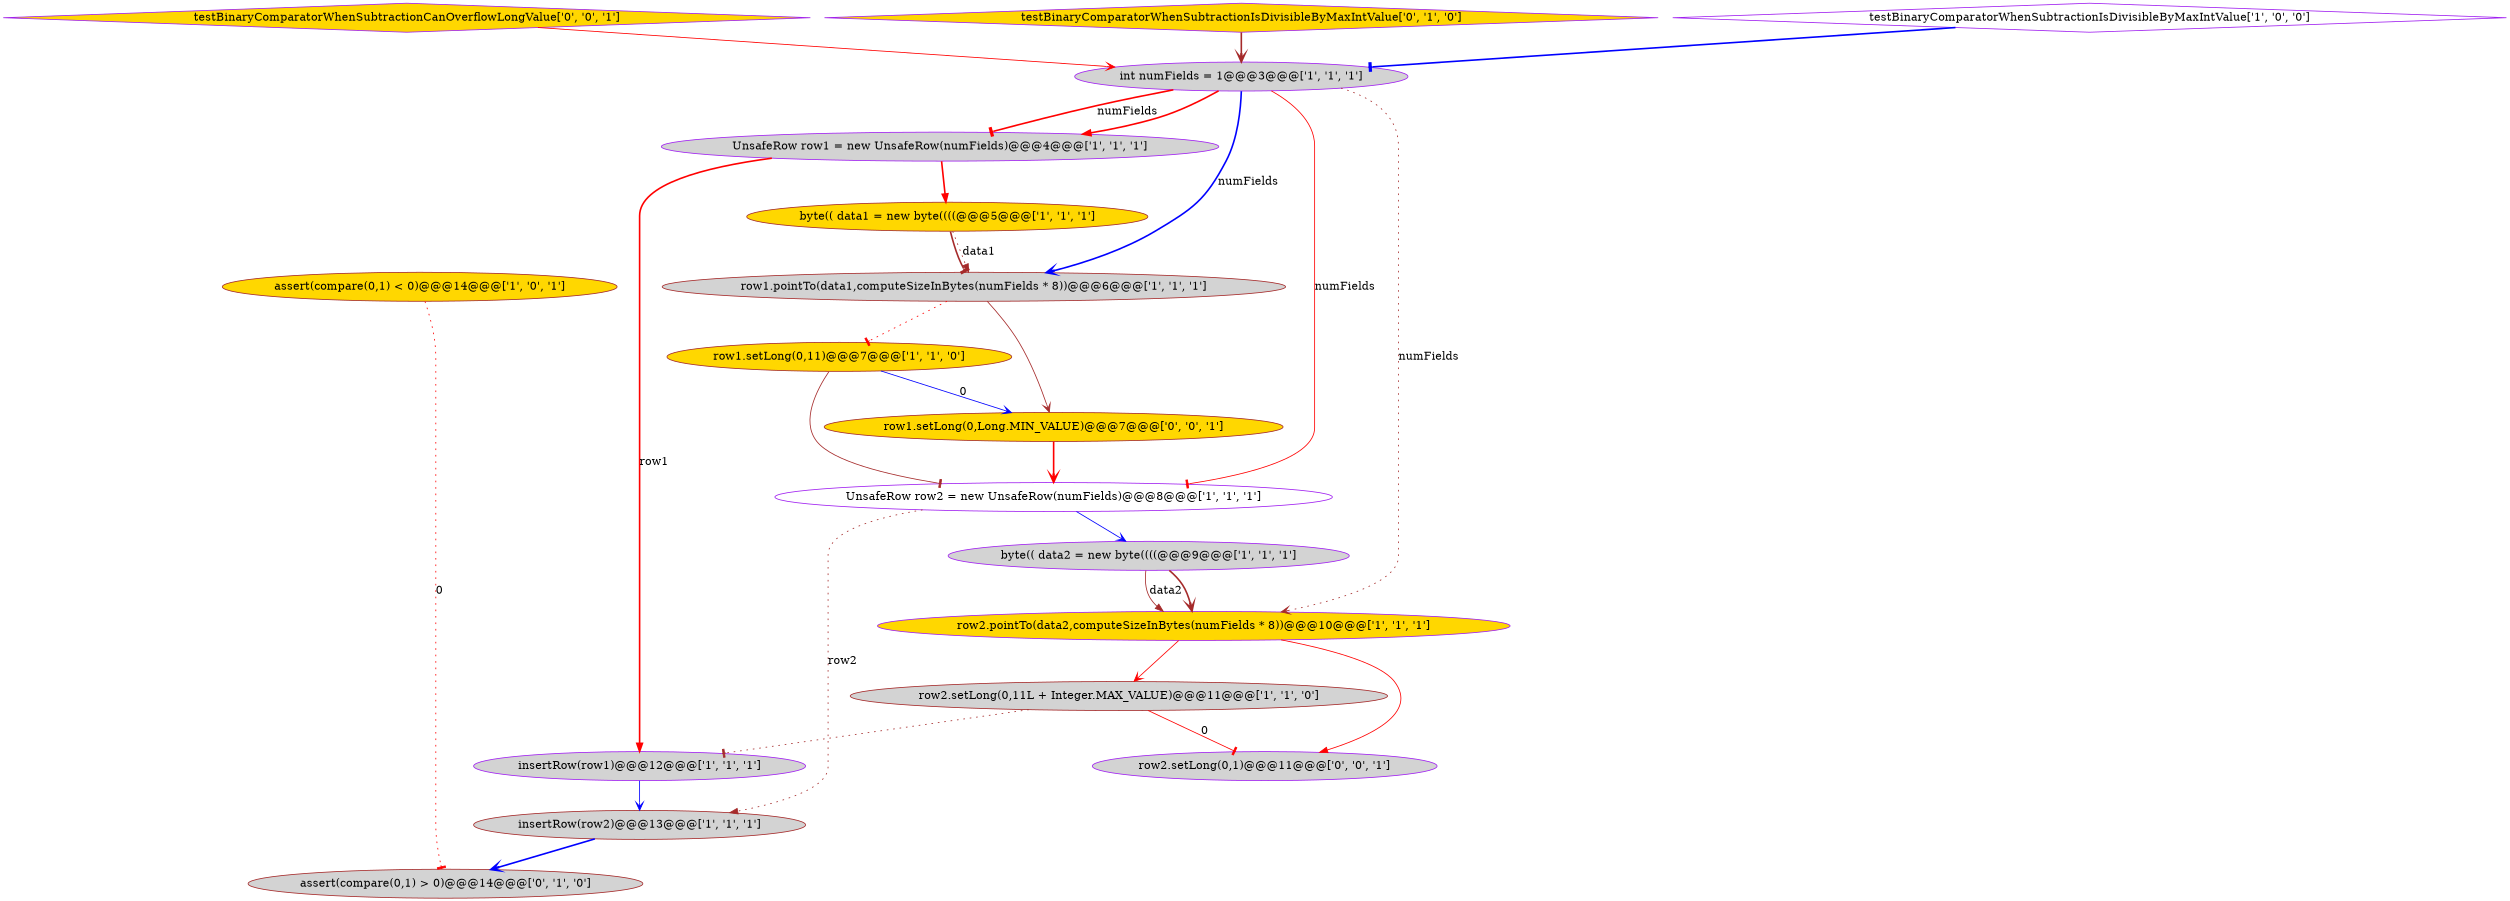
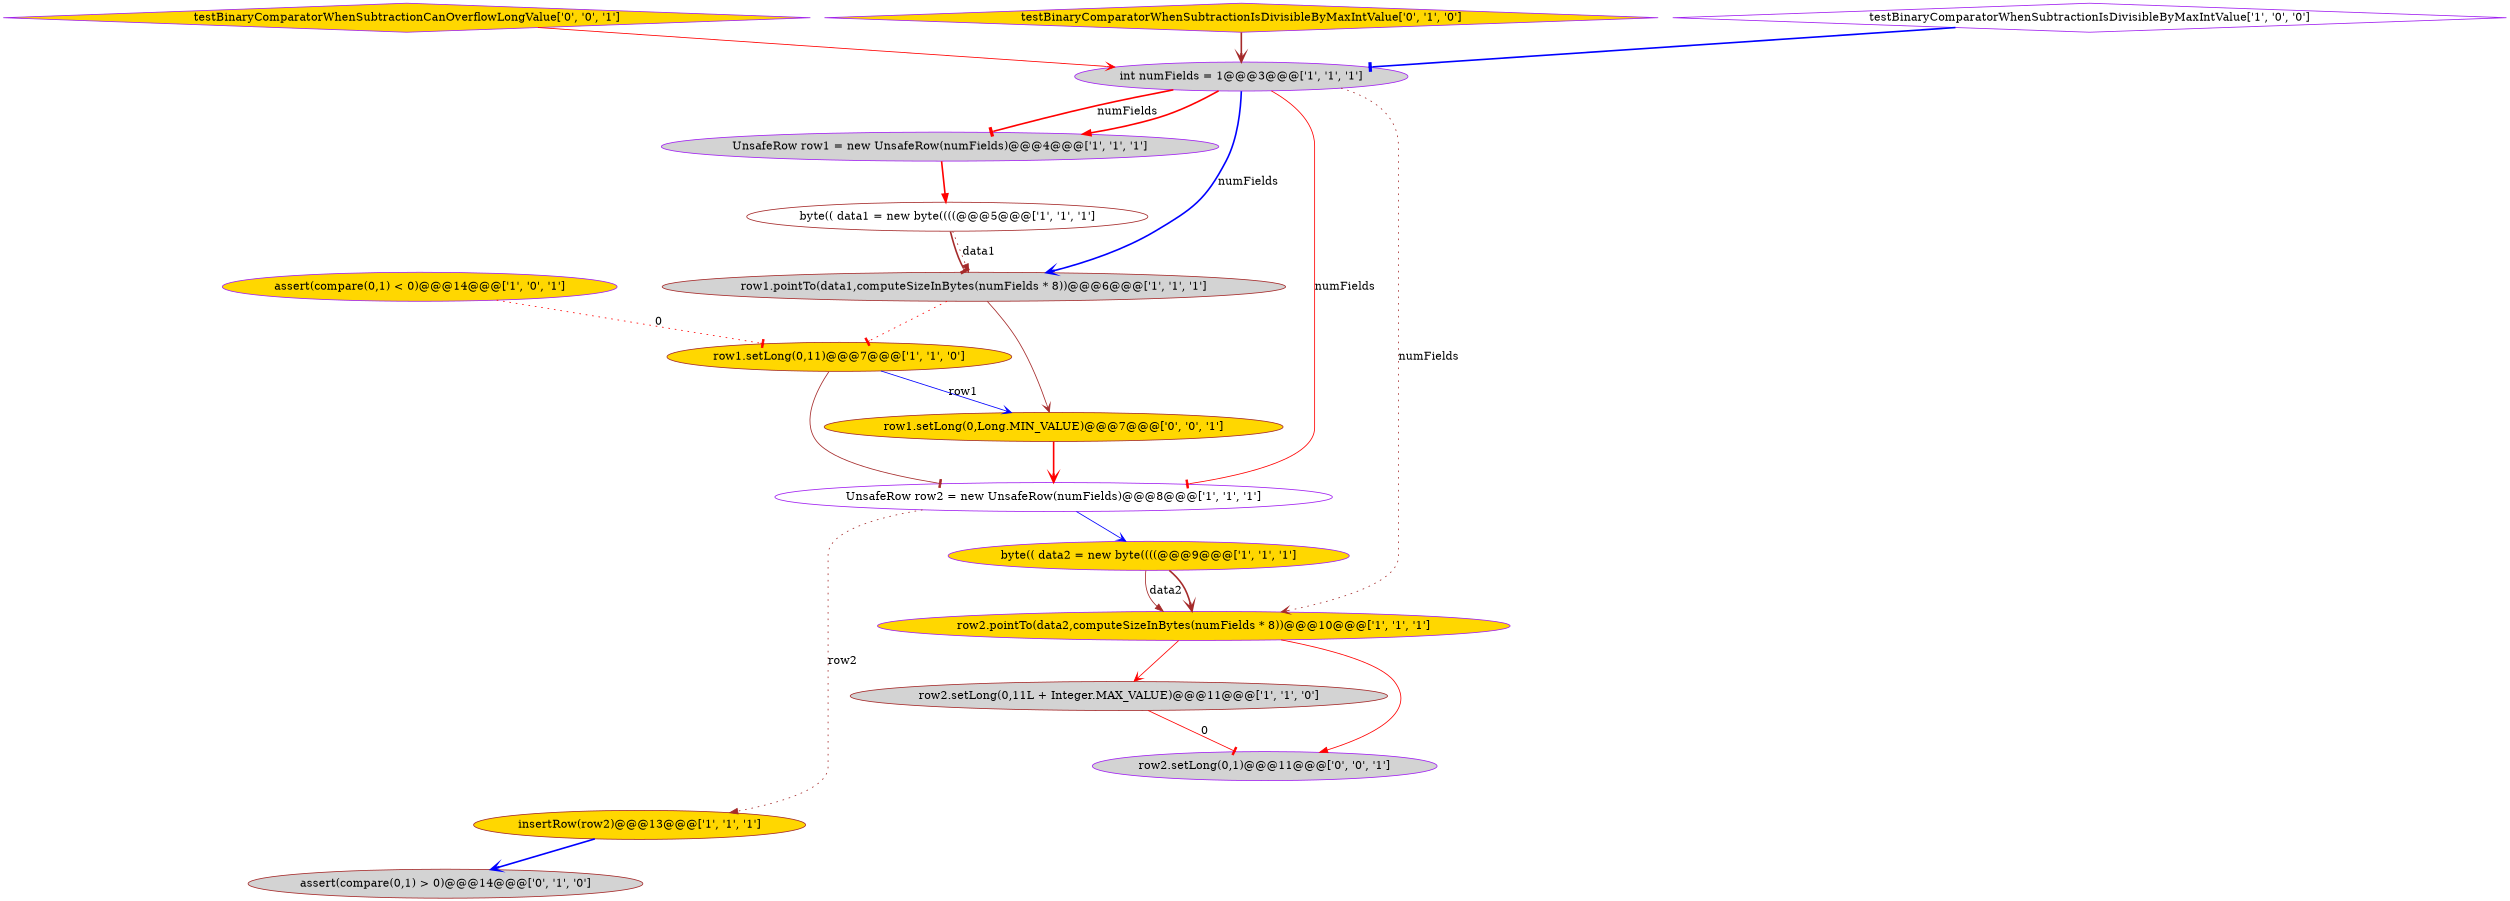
node "byte(( data1 = new byte((((@@@5@@@['1', '1', '1']": fillcolor gold -> white
node "assert(compare(0,1) < 0)@@@14@@@['1', '0', '1']": color brown -> purple
edge "row1.setLong(0,11)@@@7@@@['1', '1', '0']" -> "row1.setLong(0,Long.MIN_VALUE)@@@7@@@['0', '0', '1']": label "0" -> "row1"
node "byte(( data2 = new byte((((@@@9@@@['1', '1', '1']": fillcolor lightgrey -> gold
edge "assert(compare(0,1) < 0)@@@14@@@['1', '0', '1']" -> "assert(compare(0,1) > 0)@@@14@@@['0', '1', '0']": now "assert(compare(0,1) < 0)@@@14@@@['1', '0', '1']" -> "row1.setLong(0,11)@@@7@@@['1', '1', '0']"
node "insertRow(row1)@@@12@@@['1', '1', '1']": removed
node "insertRow(row2)@@@13@@@['1', '1', '1']": fillcolor lightgrey -> gold
